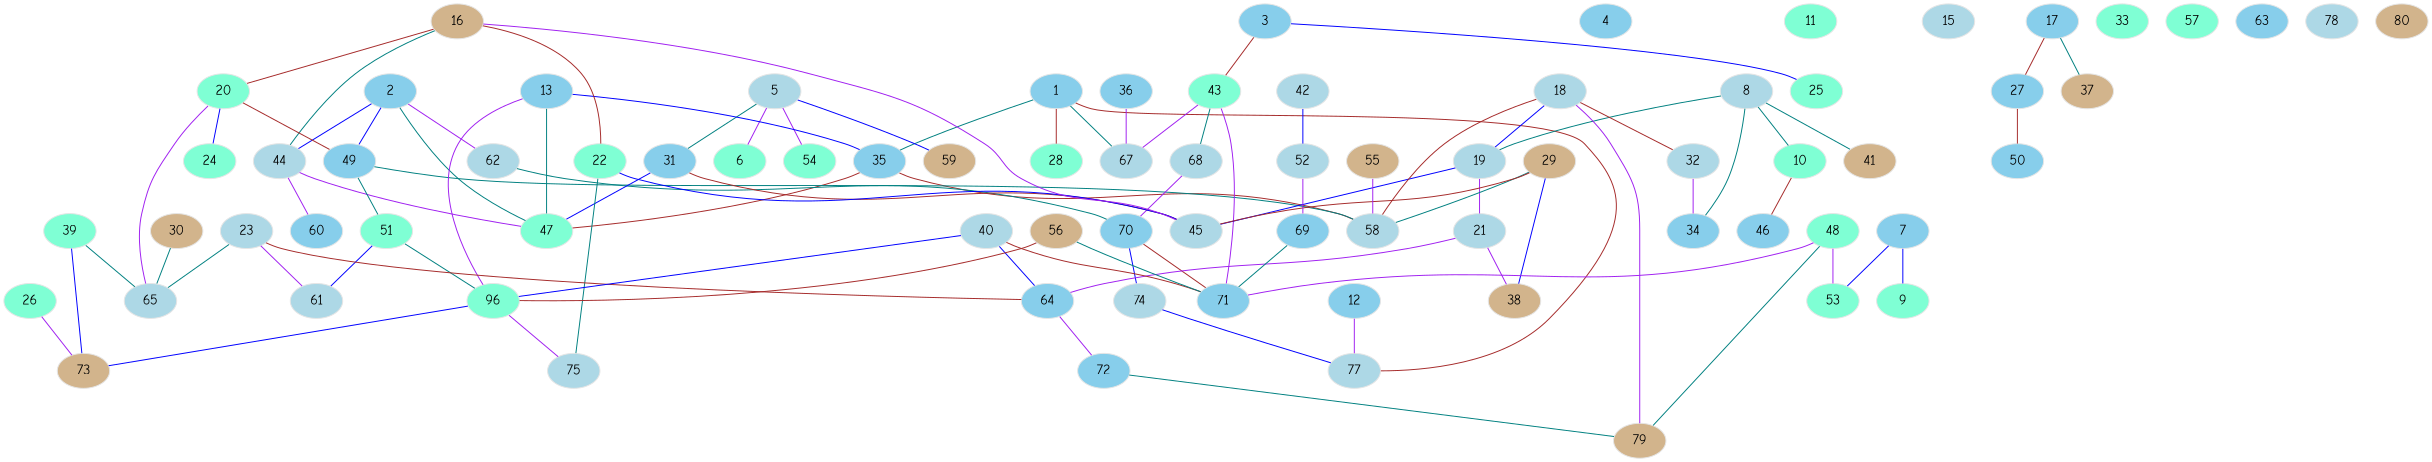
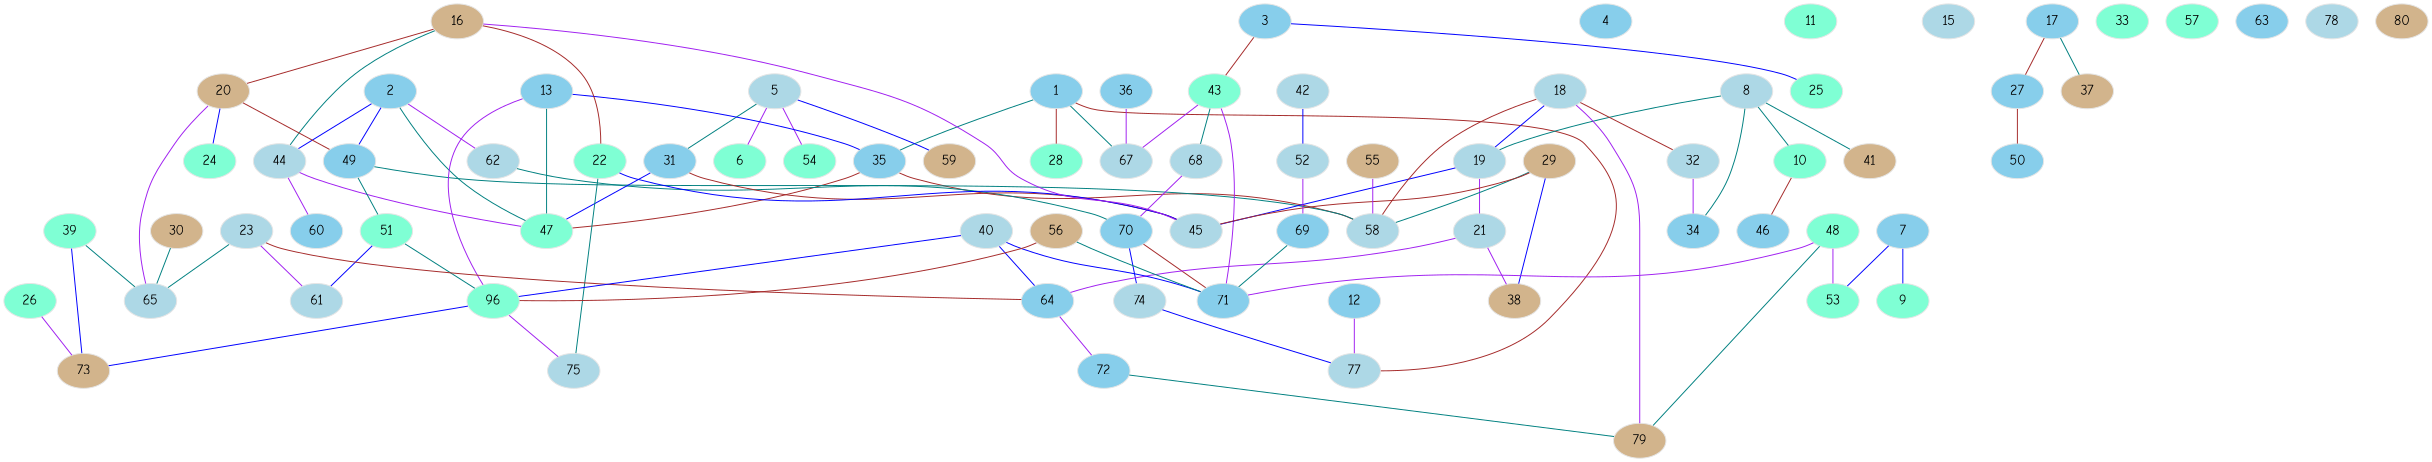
node "20": fillcolor aquamarine -> tan
edge "40" -- "71": color brown -> blue
